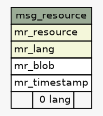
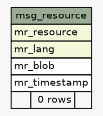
node "msg_resource": text "0 lang" -> "0 rows"
